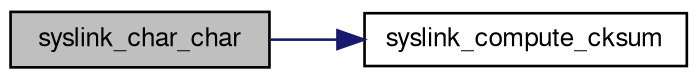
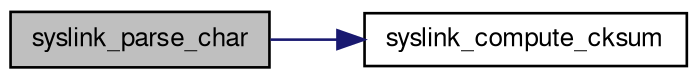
node "syslink_char_char": label "syslink_char_char" -> "syslink_parse_char"
